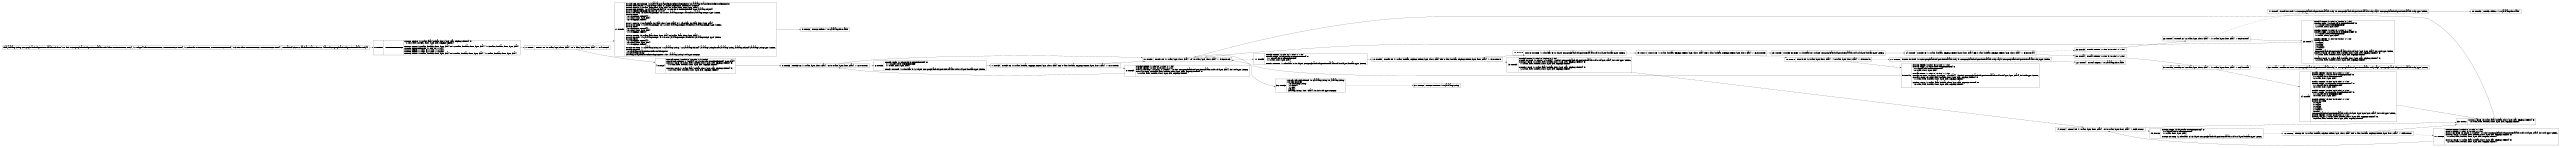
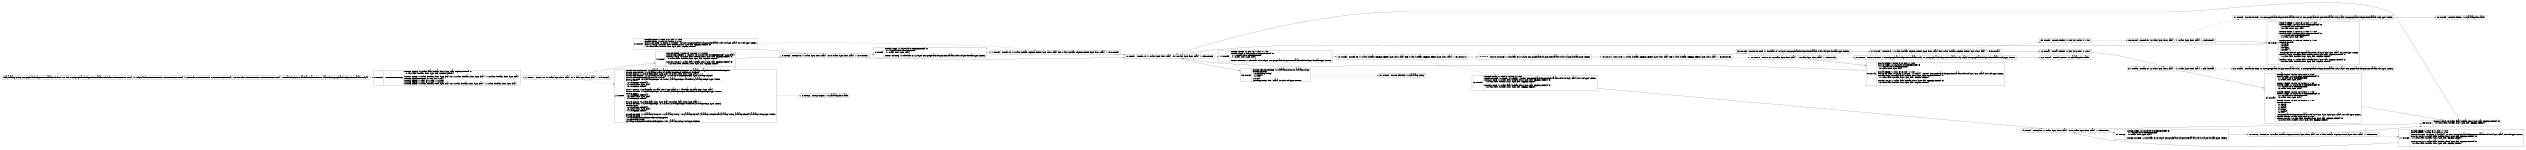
edge "7: 0x003b" -> "8: 0x003d": reversed
